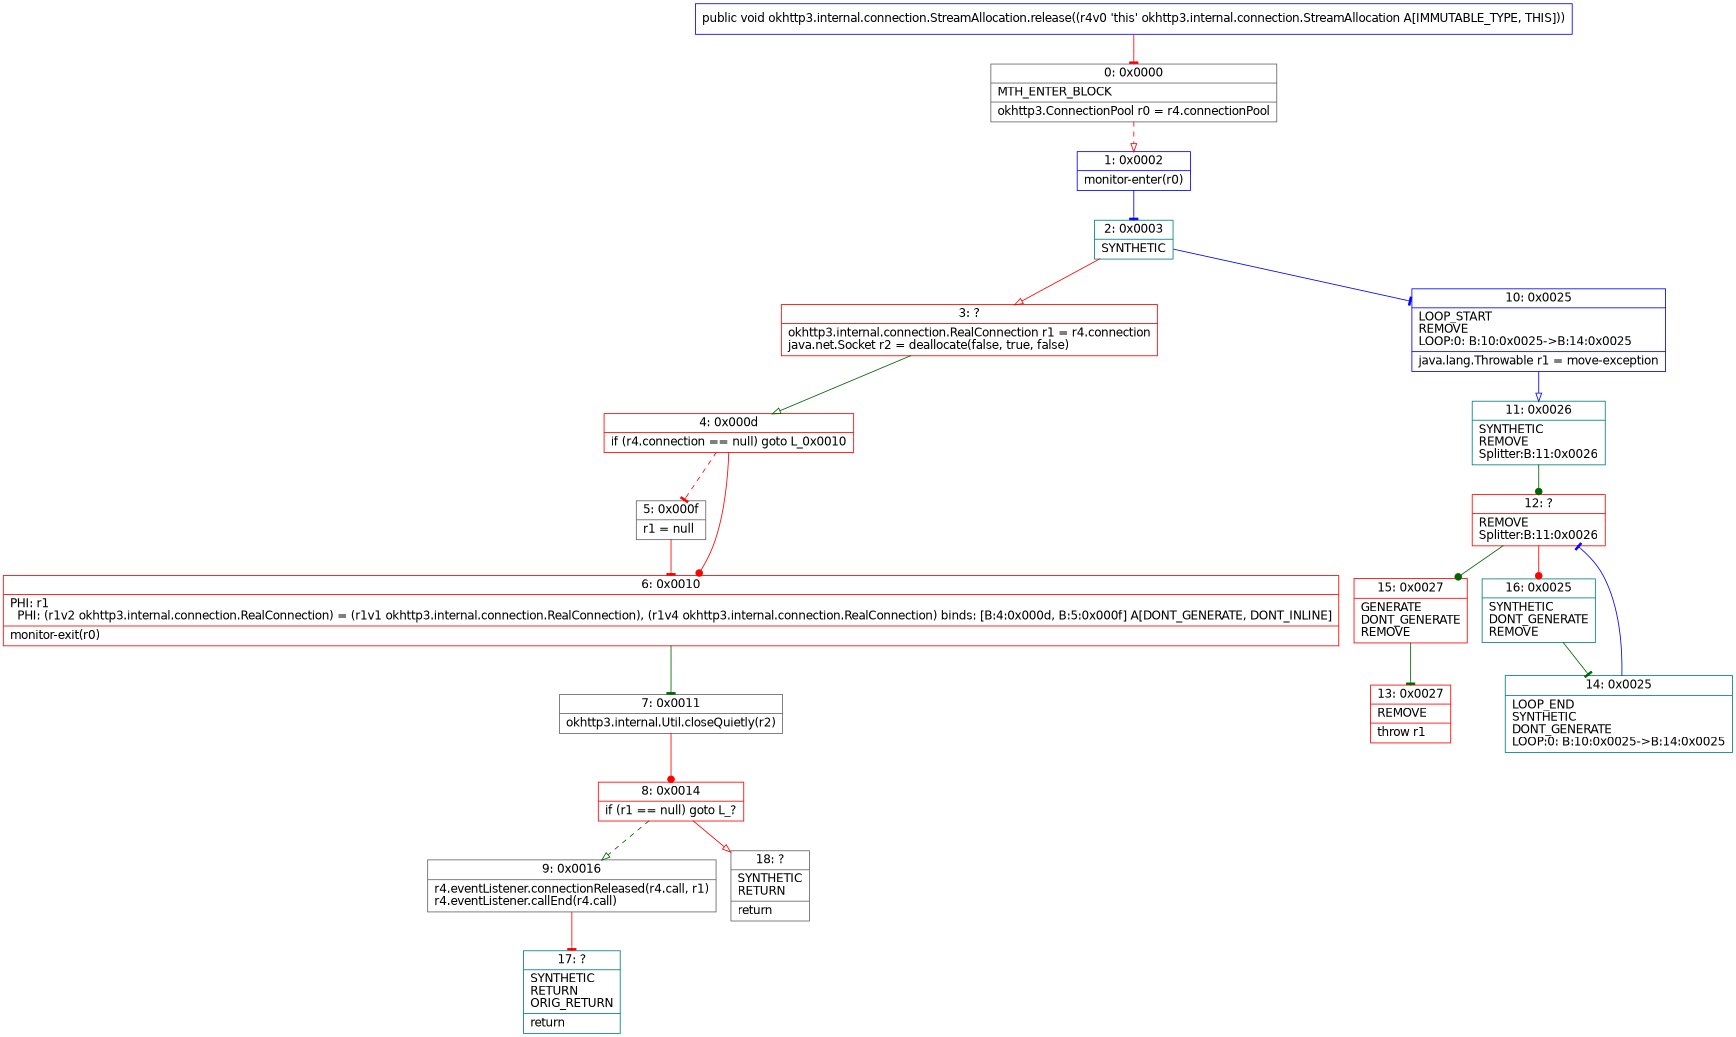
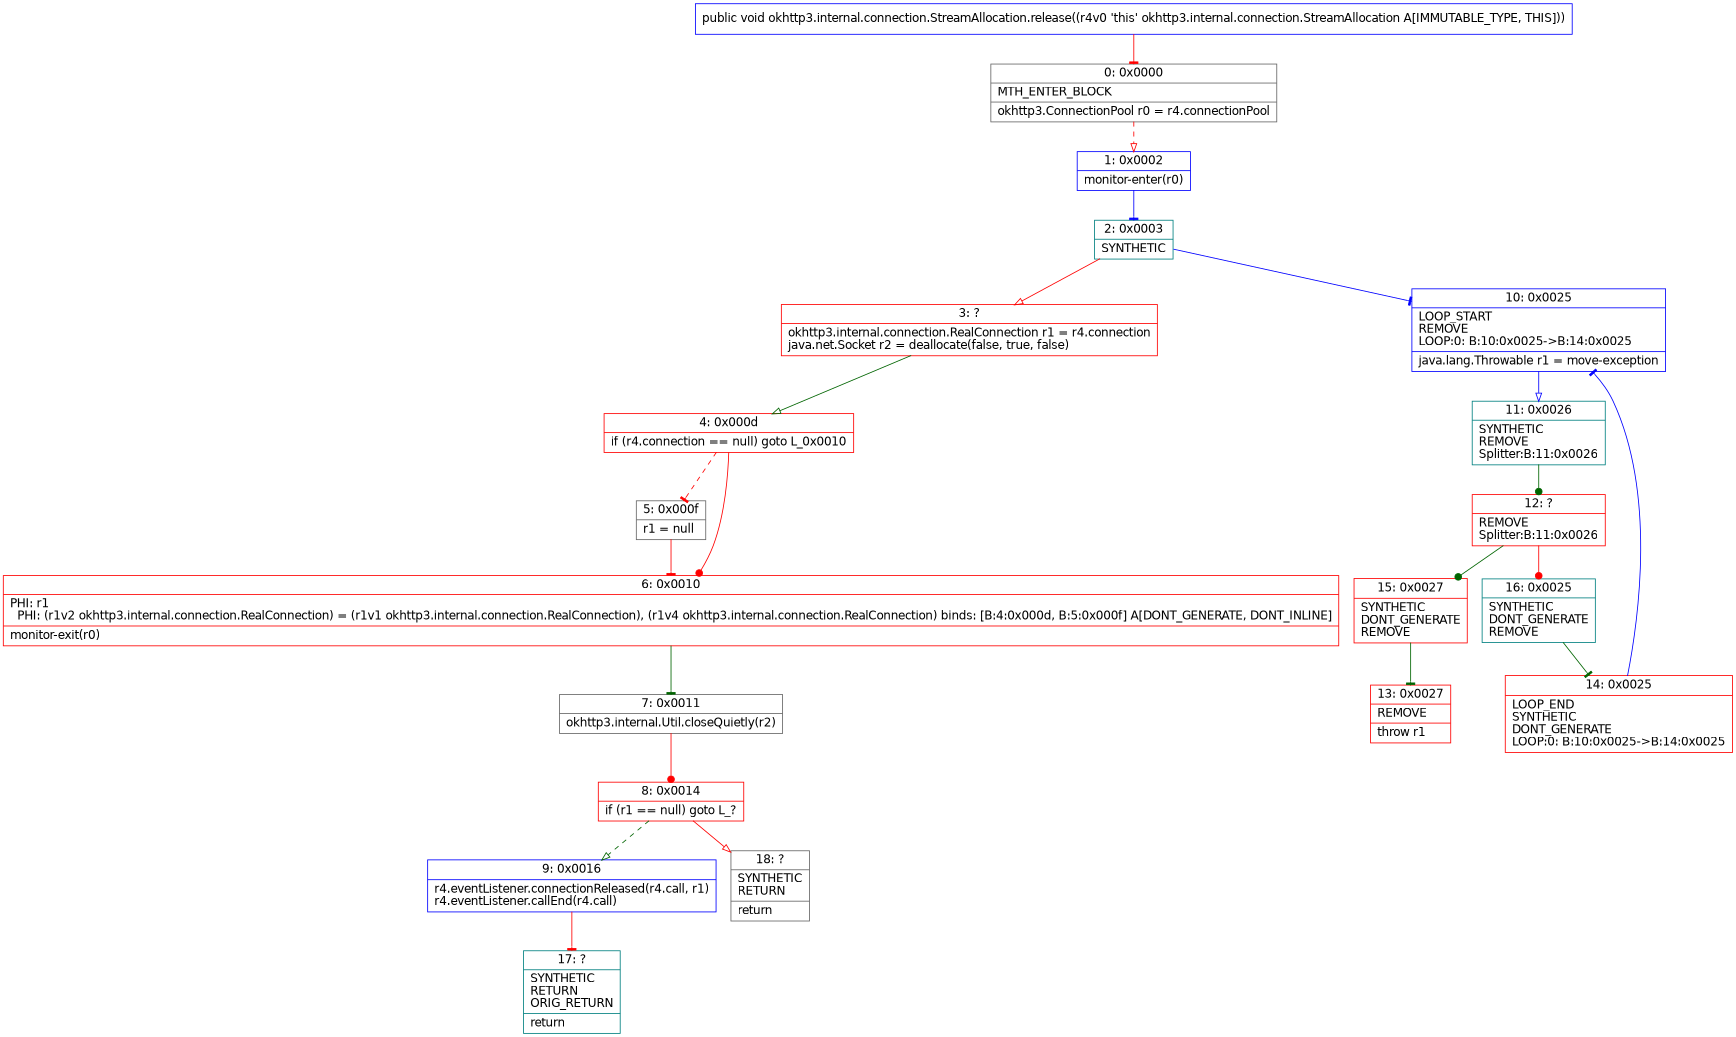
edge "14: 0x0025" -> "12: ?": now "14: 0x0025" -> "10: 0x0025"
node "15: 0x0027": text "GENERATE" -> "SYNTHETIC"
node "14: 0x0025": color teal -> red
node "9: 0x0016": color gray40 -> blue
